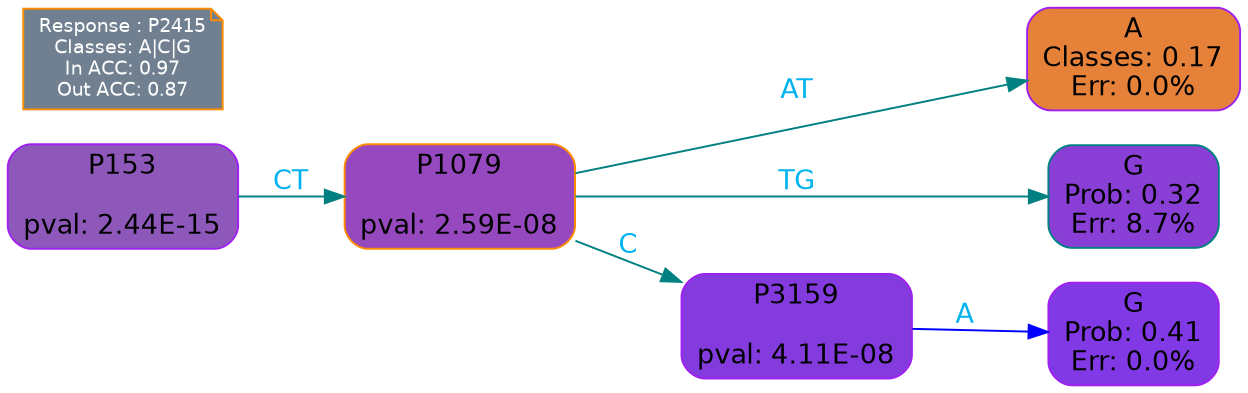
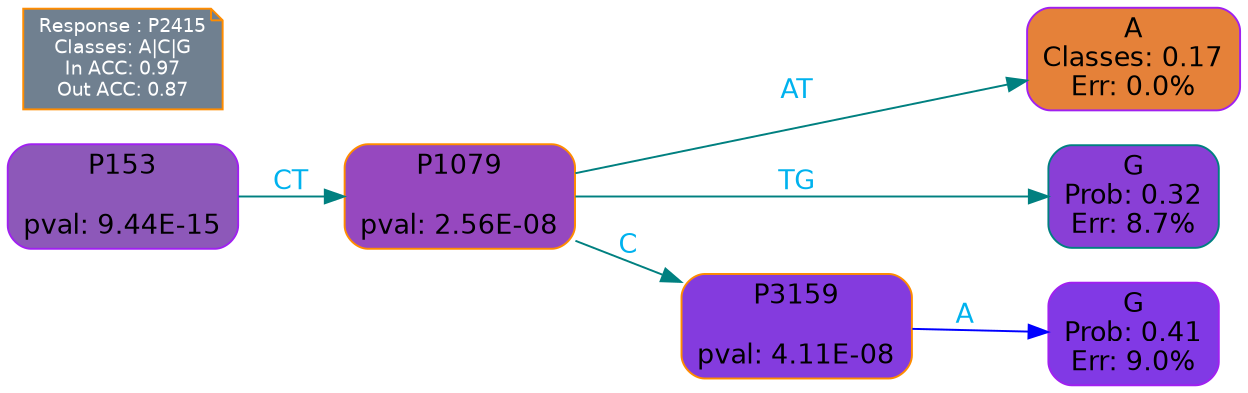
node "P153 pval: 2.44E-15": label "P153 pval: 2.44E-15" -> "P153 pval: 9.44E-15"
node "P1079 pval: 2.59E-08": label "P1079 pval: 2.59E-08" -> "P1079 pval: 2.56E-08"
node "P3159 pval: 4.11E-08": color purple -> darkorange
node "G Prob: 0.41 Err: 0.0%": label "G Prob: 0.41 Err: 0.0%" -> "G Prob: 0.41 Err: 9.0%"
